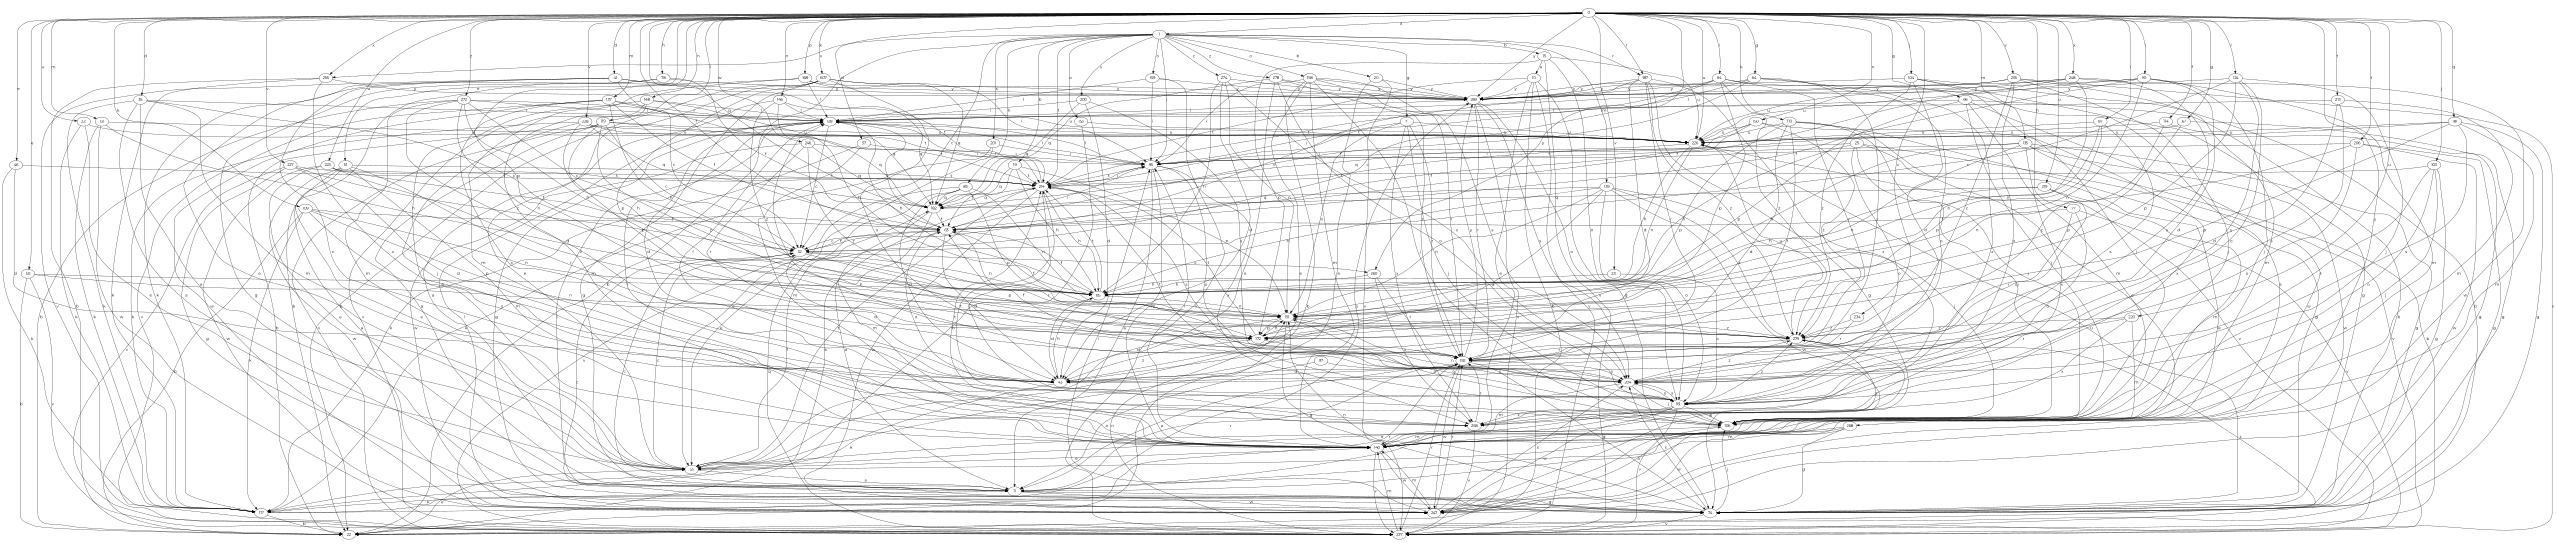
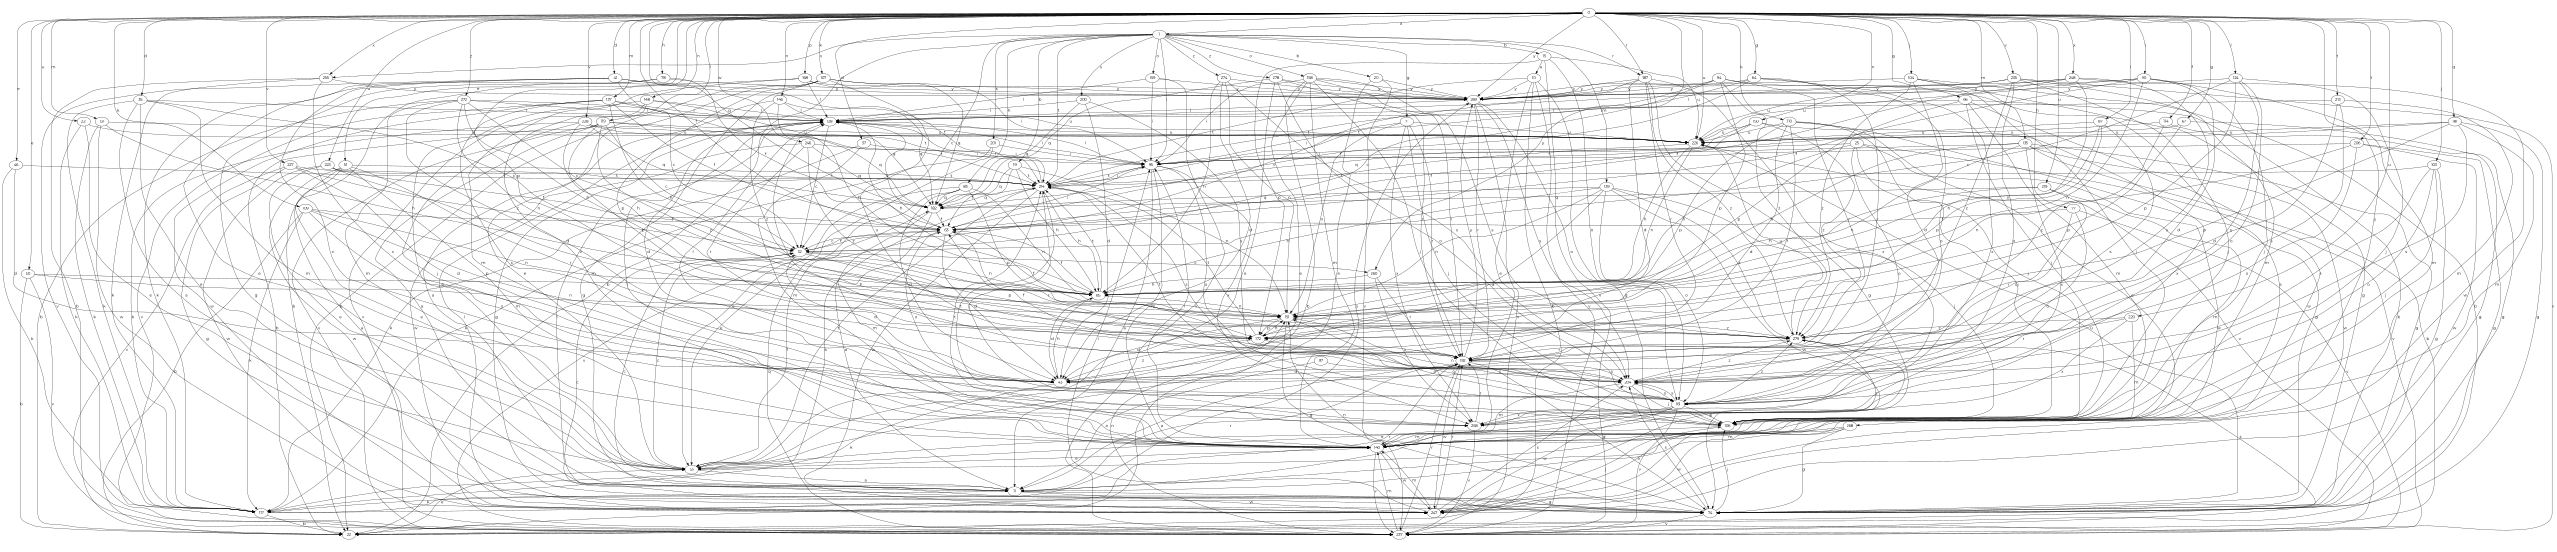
edge "0" -> "94": removed, label "i"
node "607": label "607" -> "107"
node "153": removed
node "231": removed
node "234": removed
